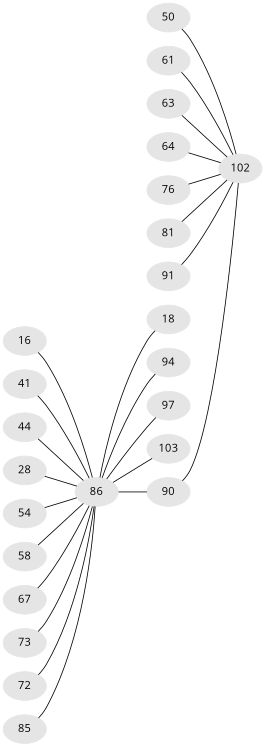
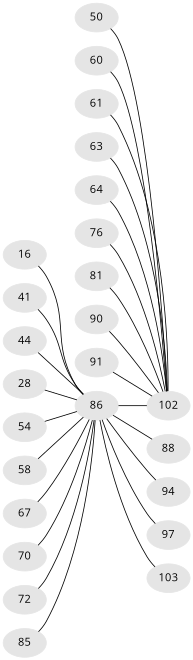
node "60": added
node "18": label "18" -> "88"
edge "86" -- "90": now "86" -- "102"
node "73": label "73" -> "70"
